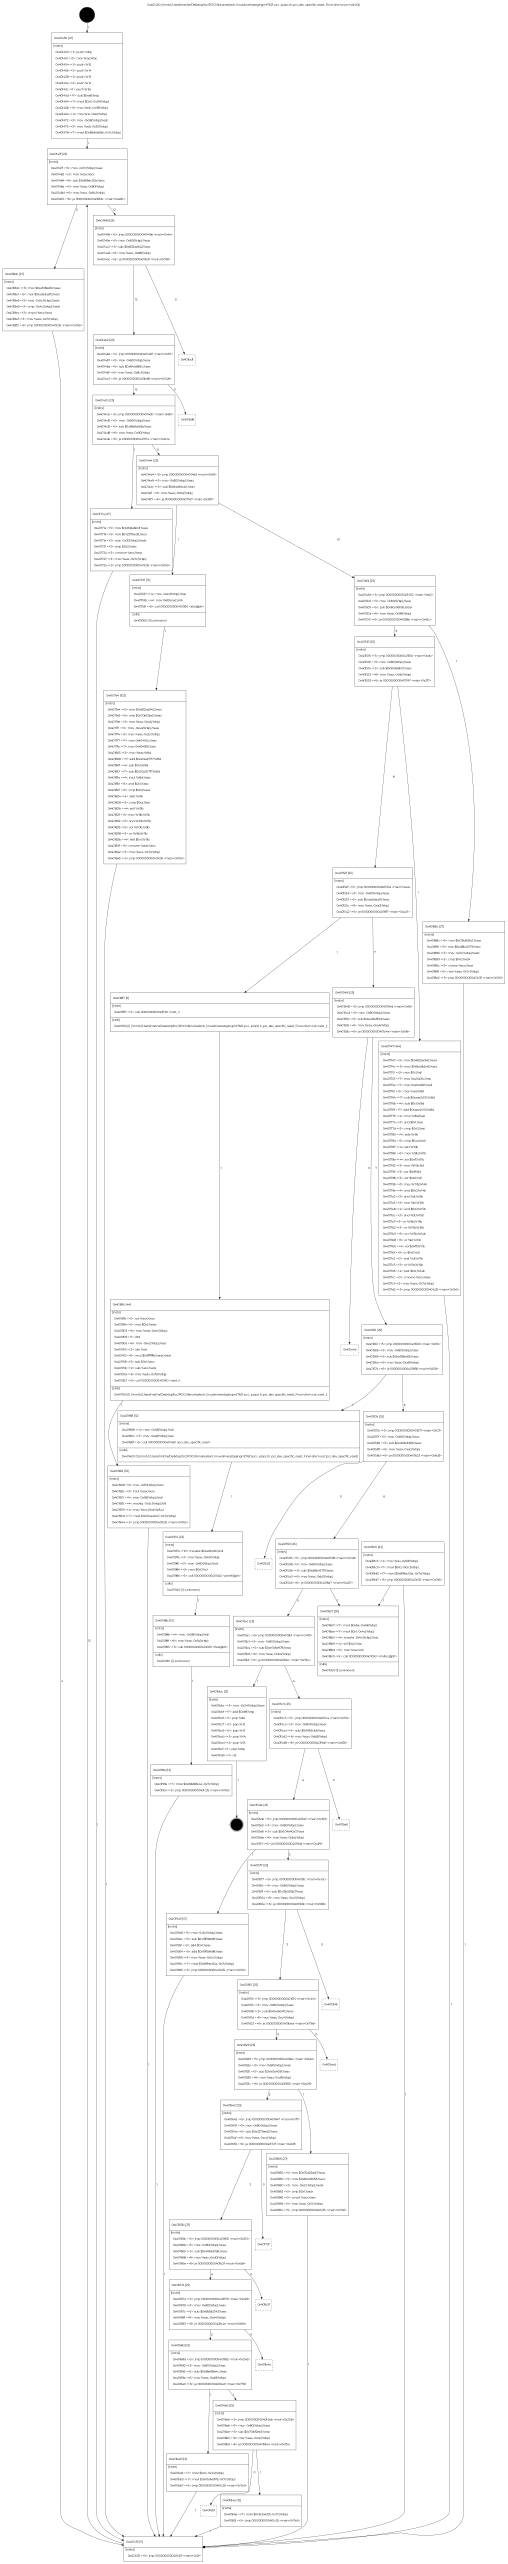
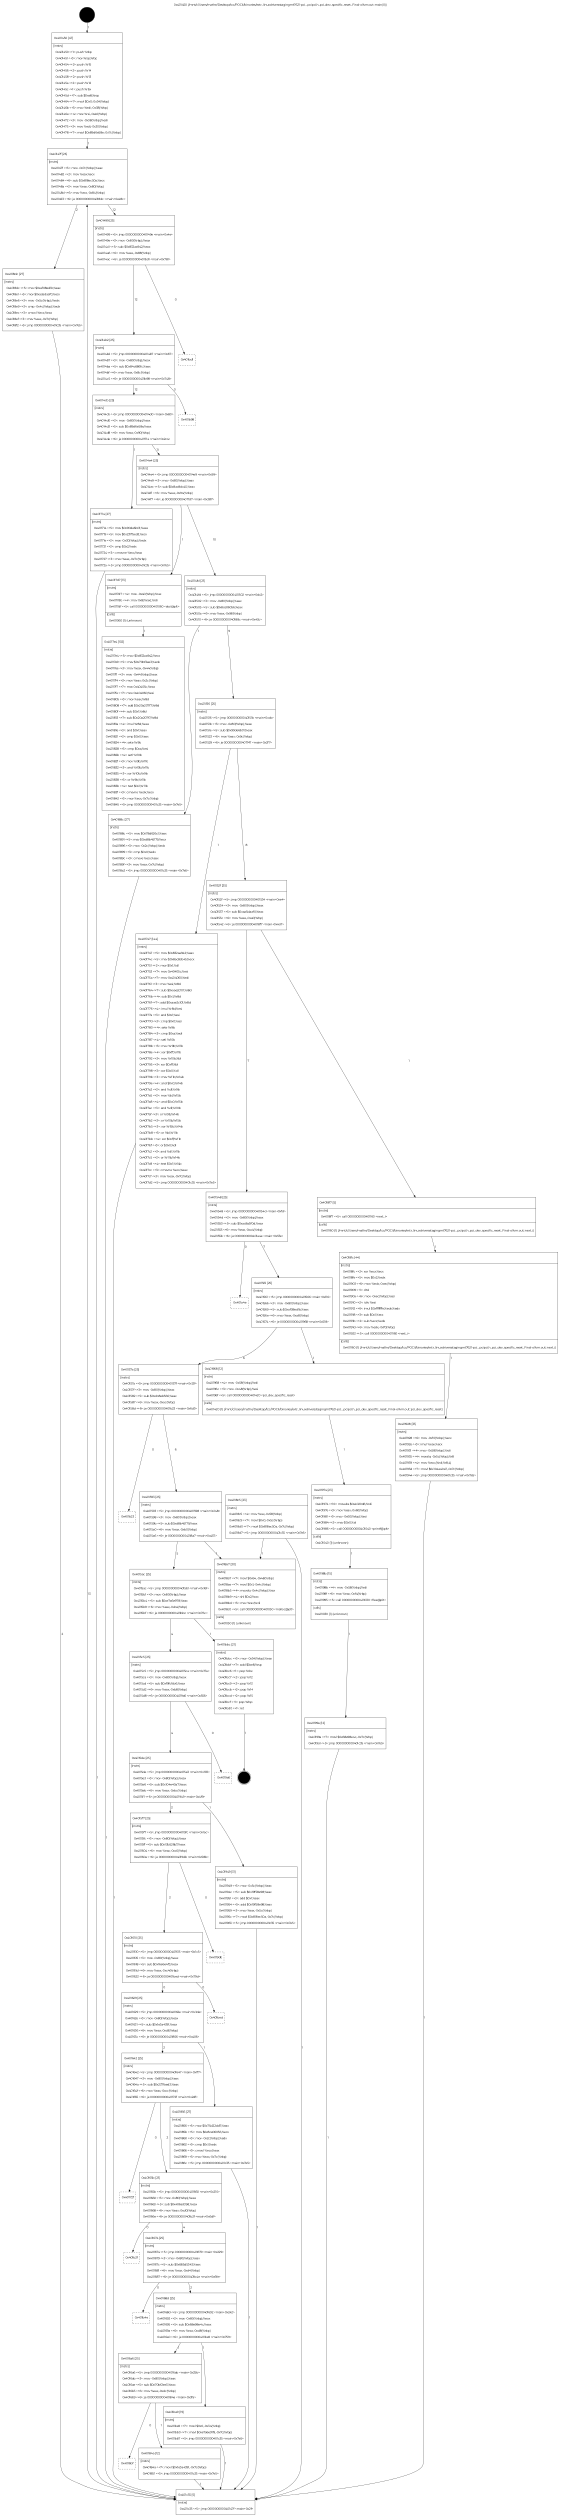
edge "0x4017e4 [102]" -> "0x401c35 [5]": removed, label "1"
